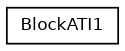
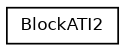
node "BlockATI1": label "BlockATI1" -> "BlockATI2"
